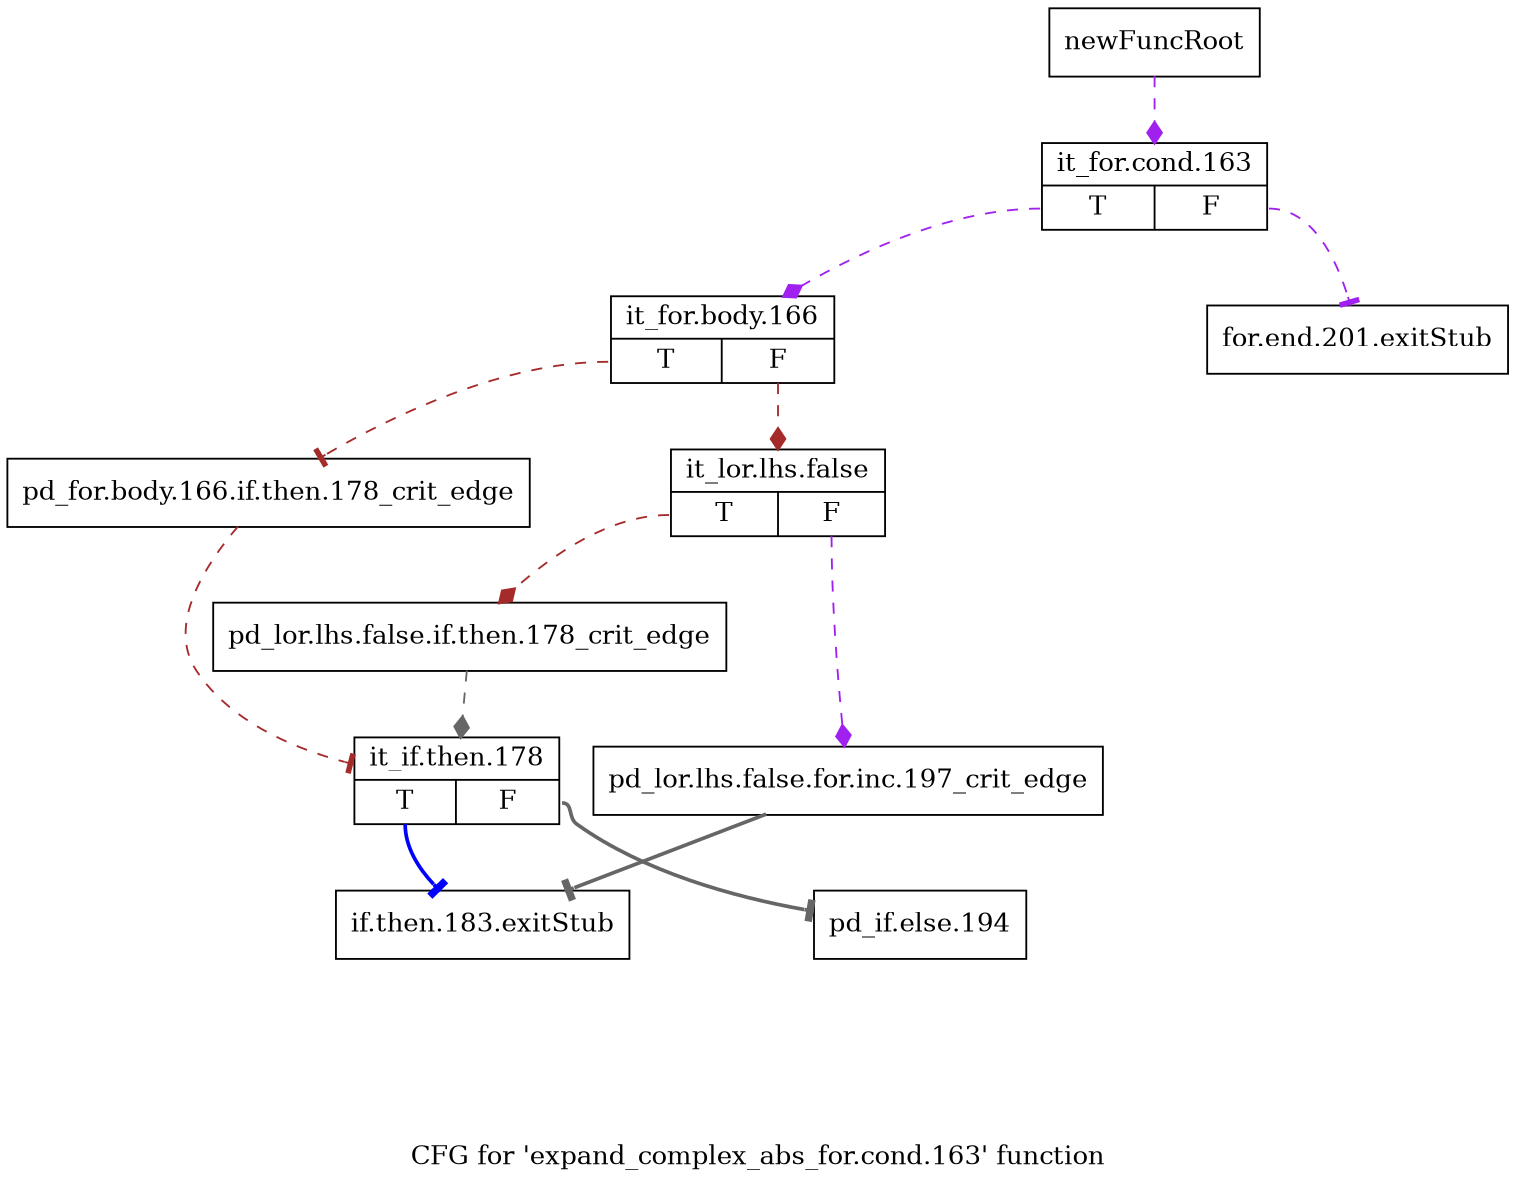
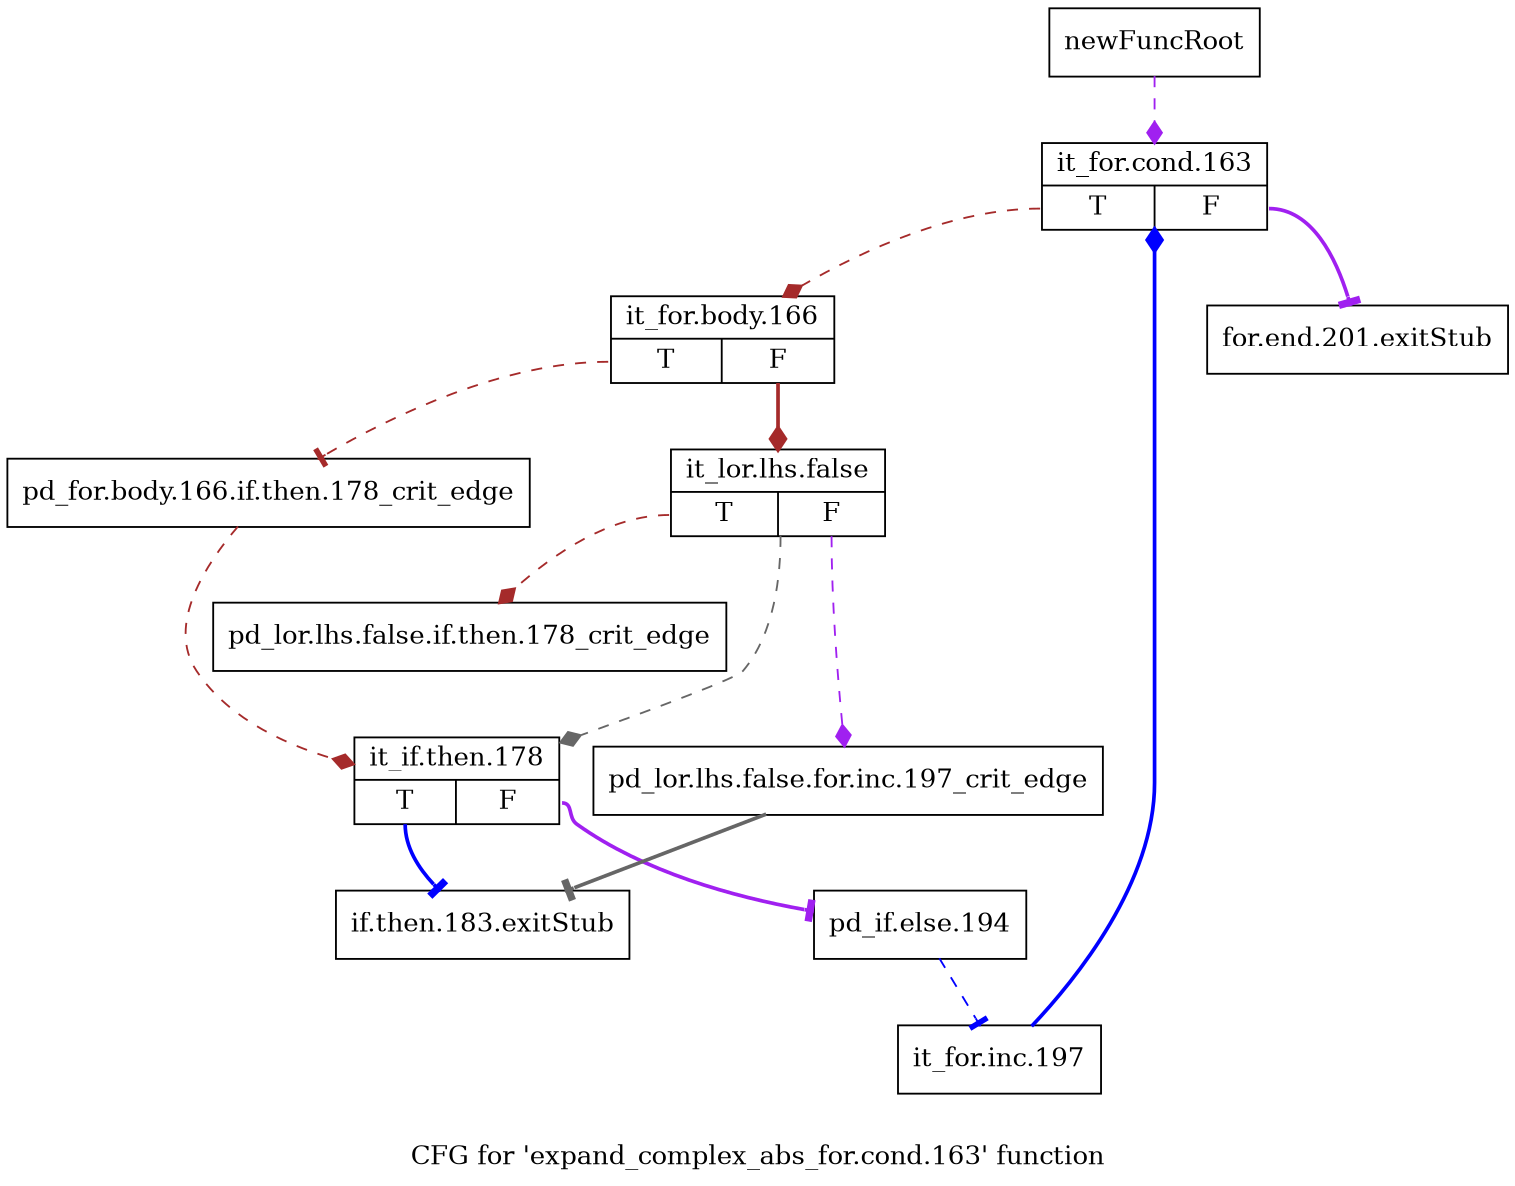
edge "it_for.cond.163" -> "it_for.body.166": color purple -> brown
edge "it_for.cond.163" -> "for.end.201.exitStub": style dashed -> bold
edge "it_for.body.166" -> "it_lor.lhs.false": style dashed -> bold
edge "pd_for.body.166.if.then.178_crit_edge" -> "it_if.then.178": arrowhead tee -> diamond
edge "pd_lor.lhs.false.if.then.178_crit_edge" -> "it_if.then.178": now "it_lor.lhs.false" -> "it_if.then.178"
edge "it_if.then.178" -> "pd_if.else.194": color gray40 -> purple
node "it_for.inc.197": added
